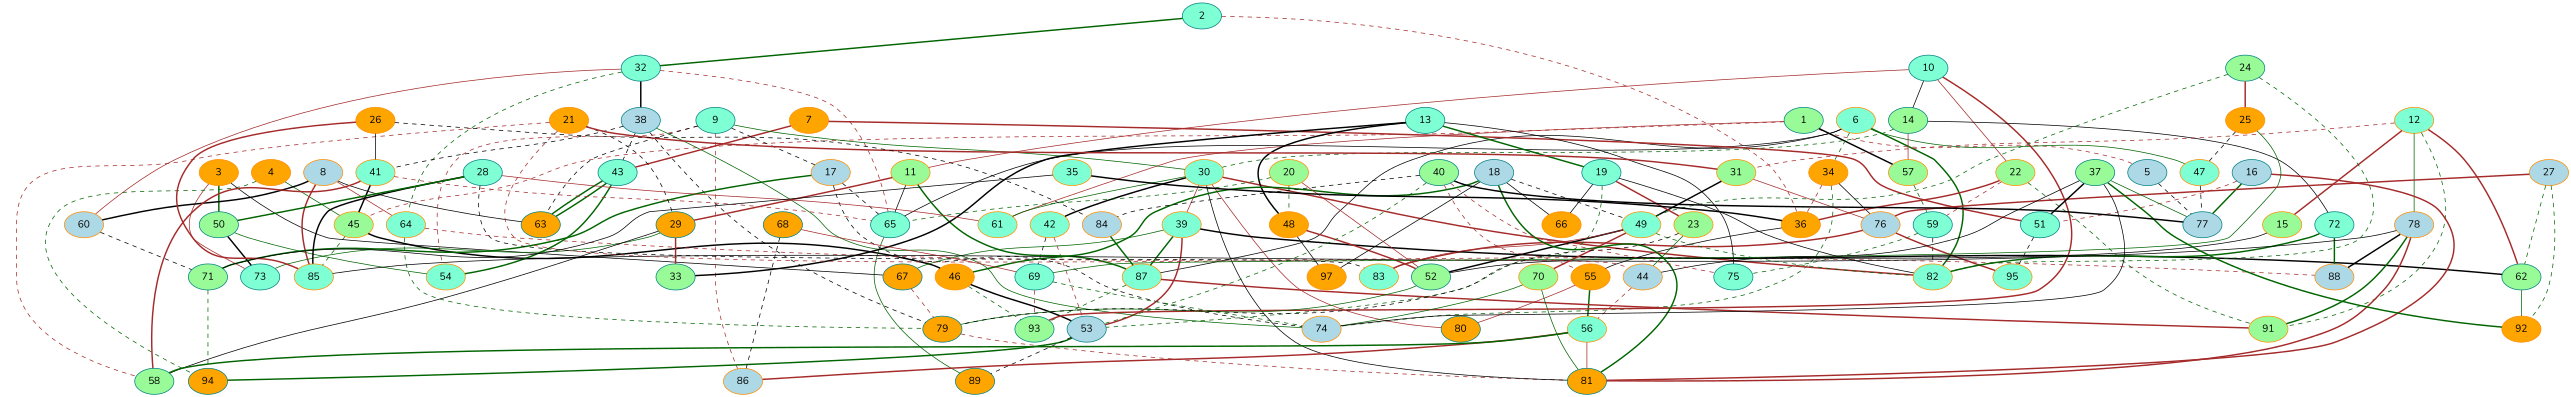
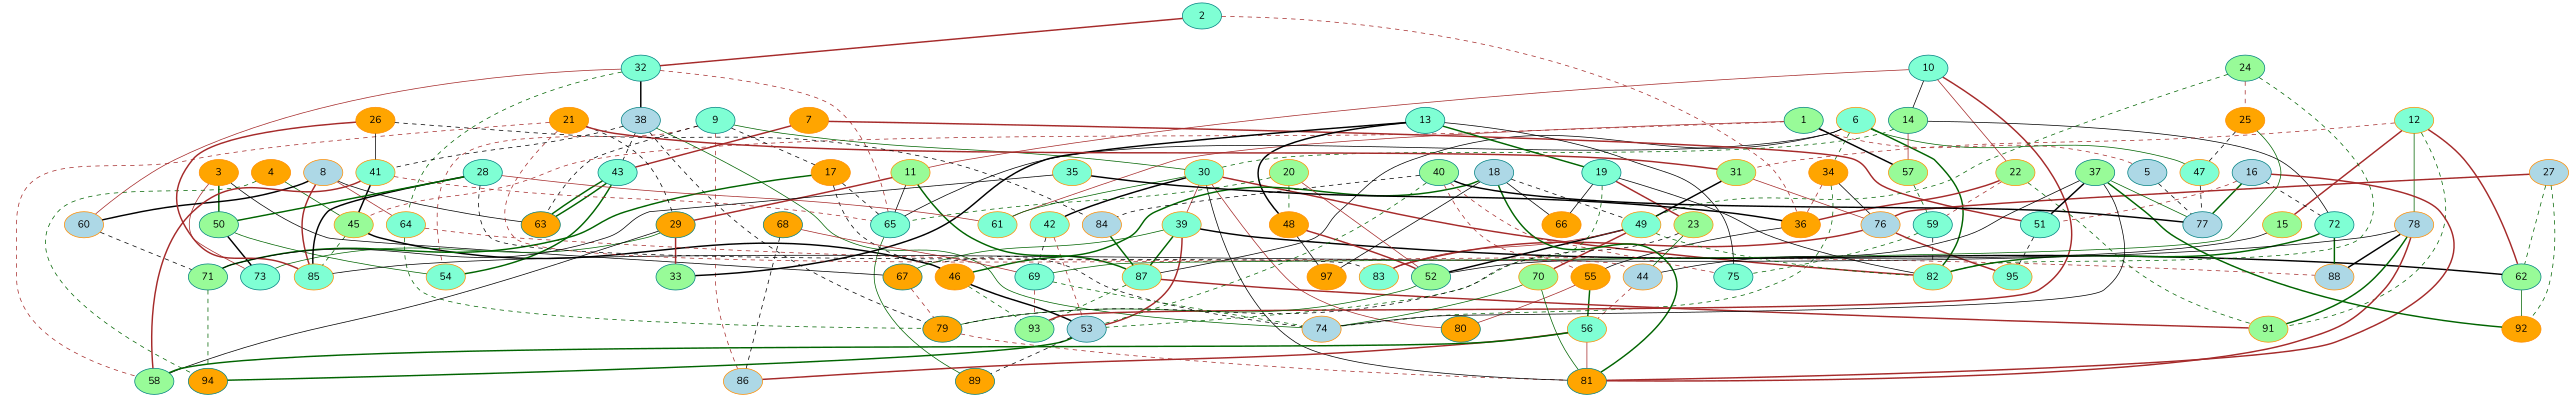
edge "2" -- "32": color darkgreen -> brown
edge "24" -- "25": style bold -> dashed
node "17": fillcolor lightblue -> orange
edge "16" -- "72": added
